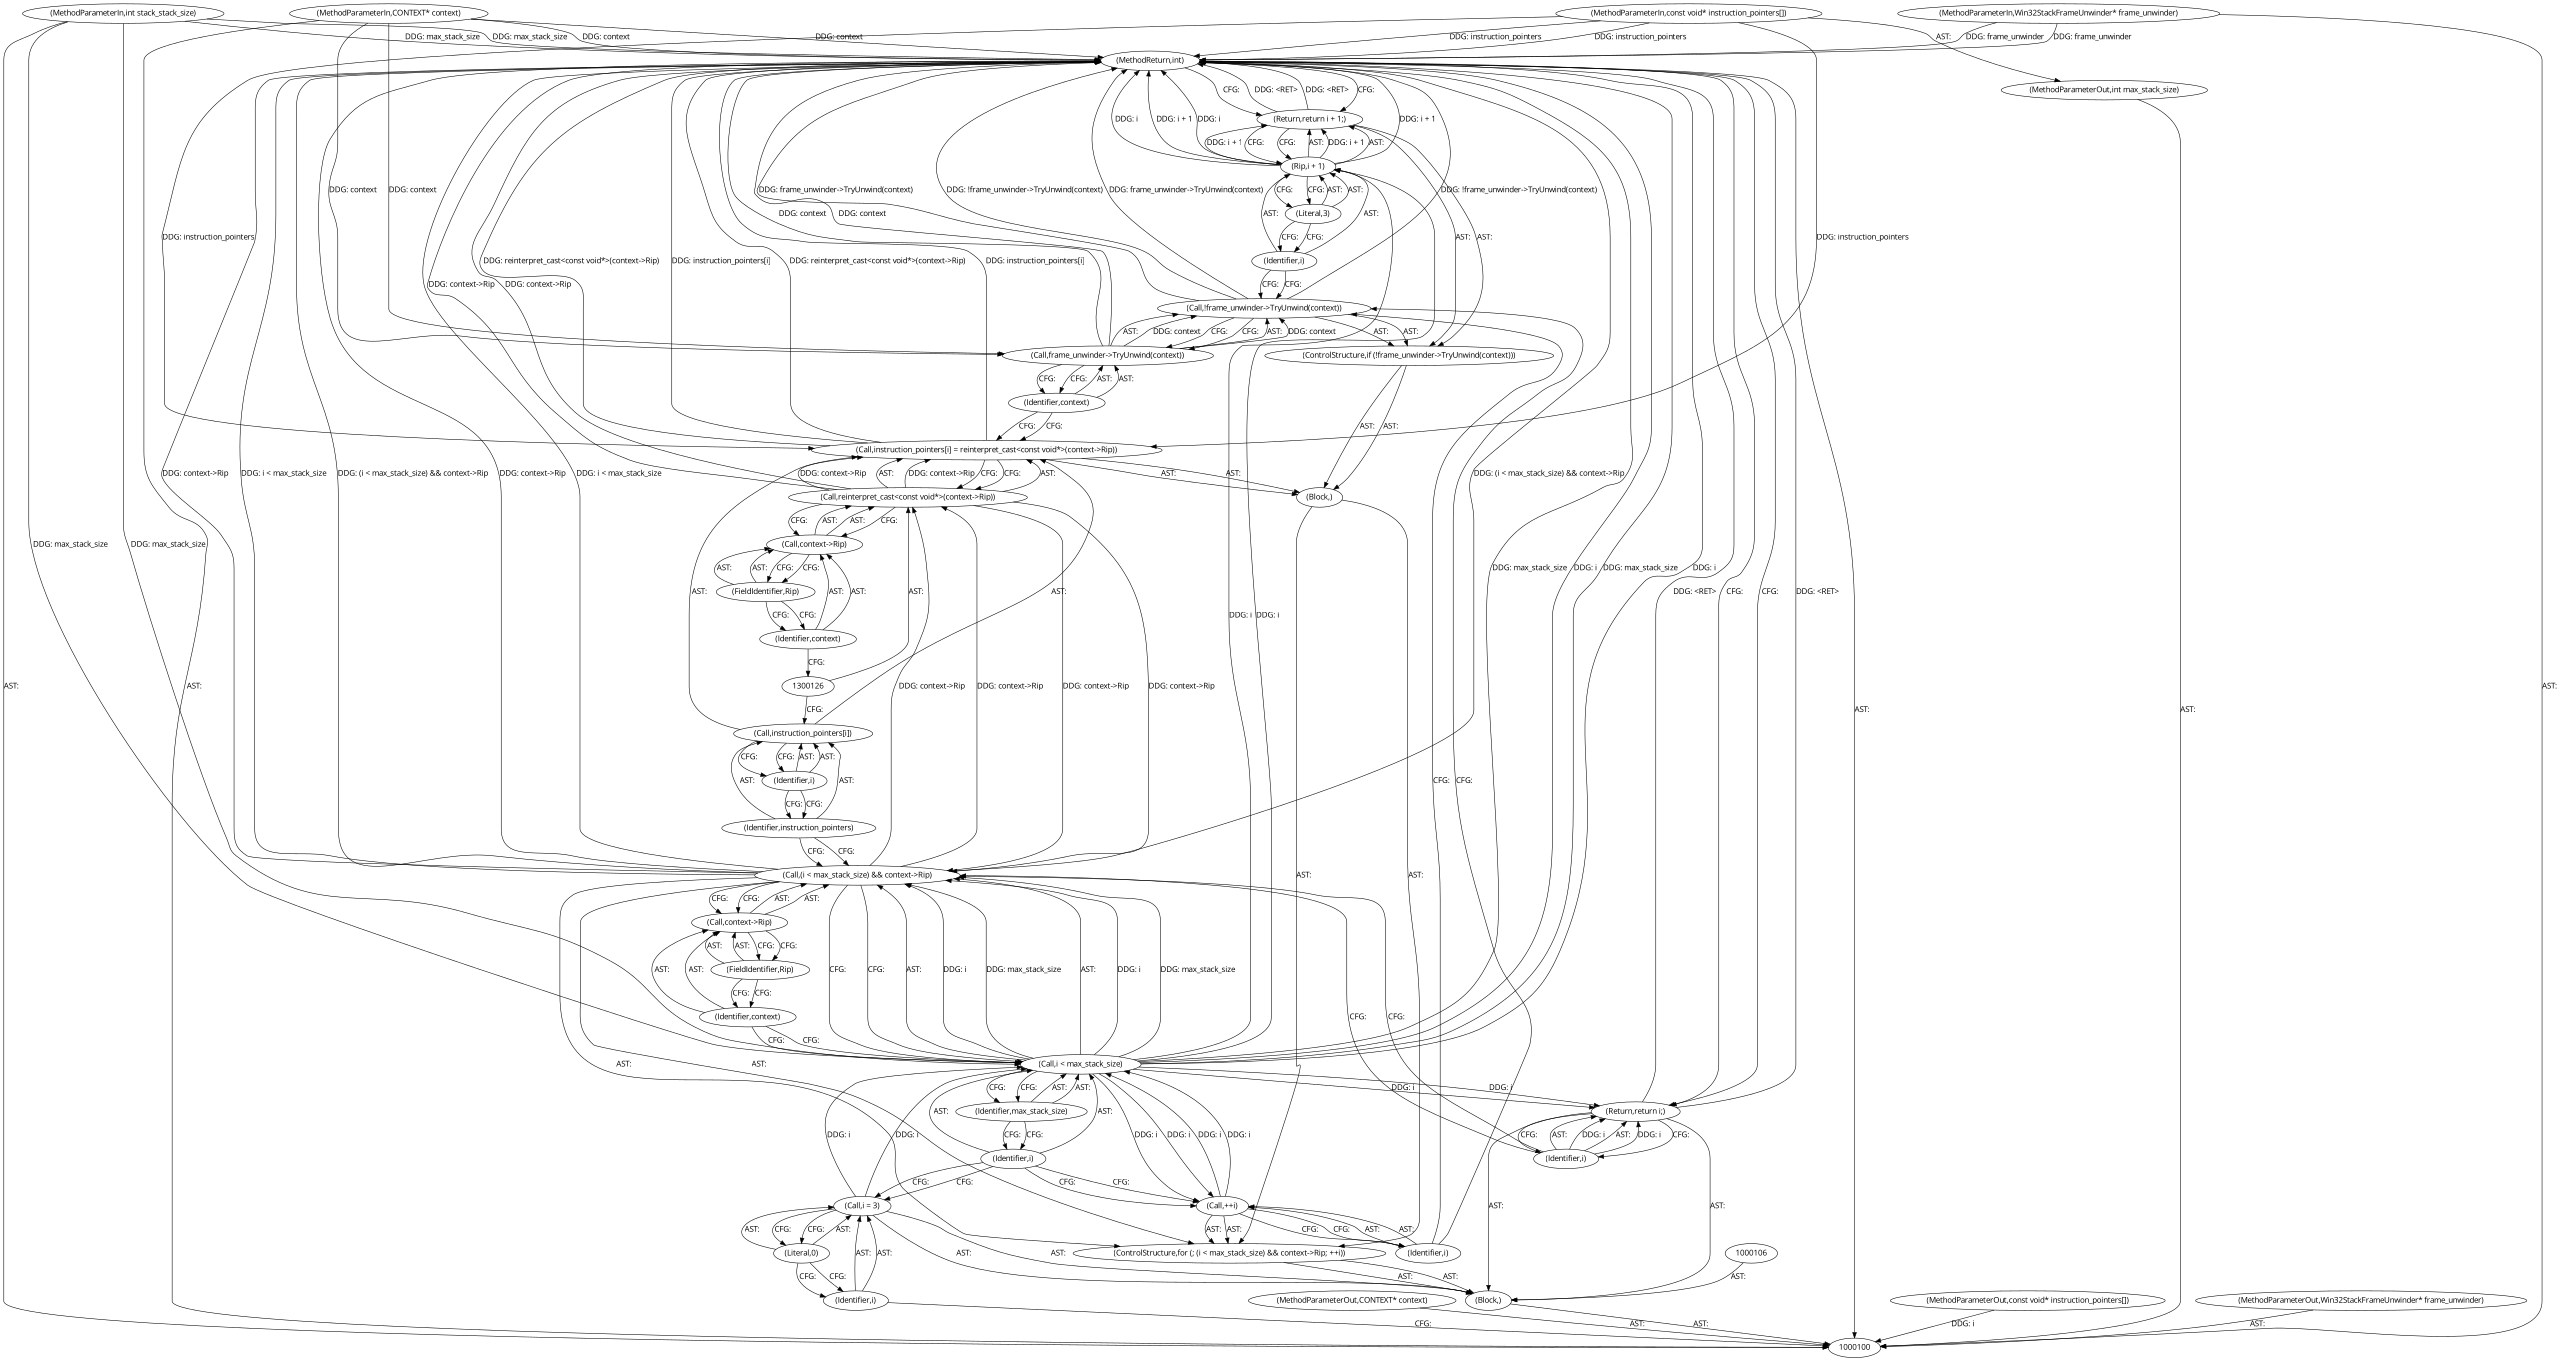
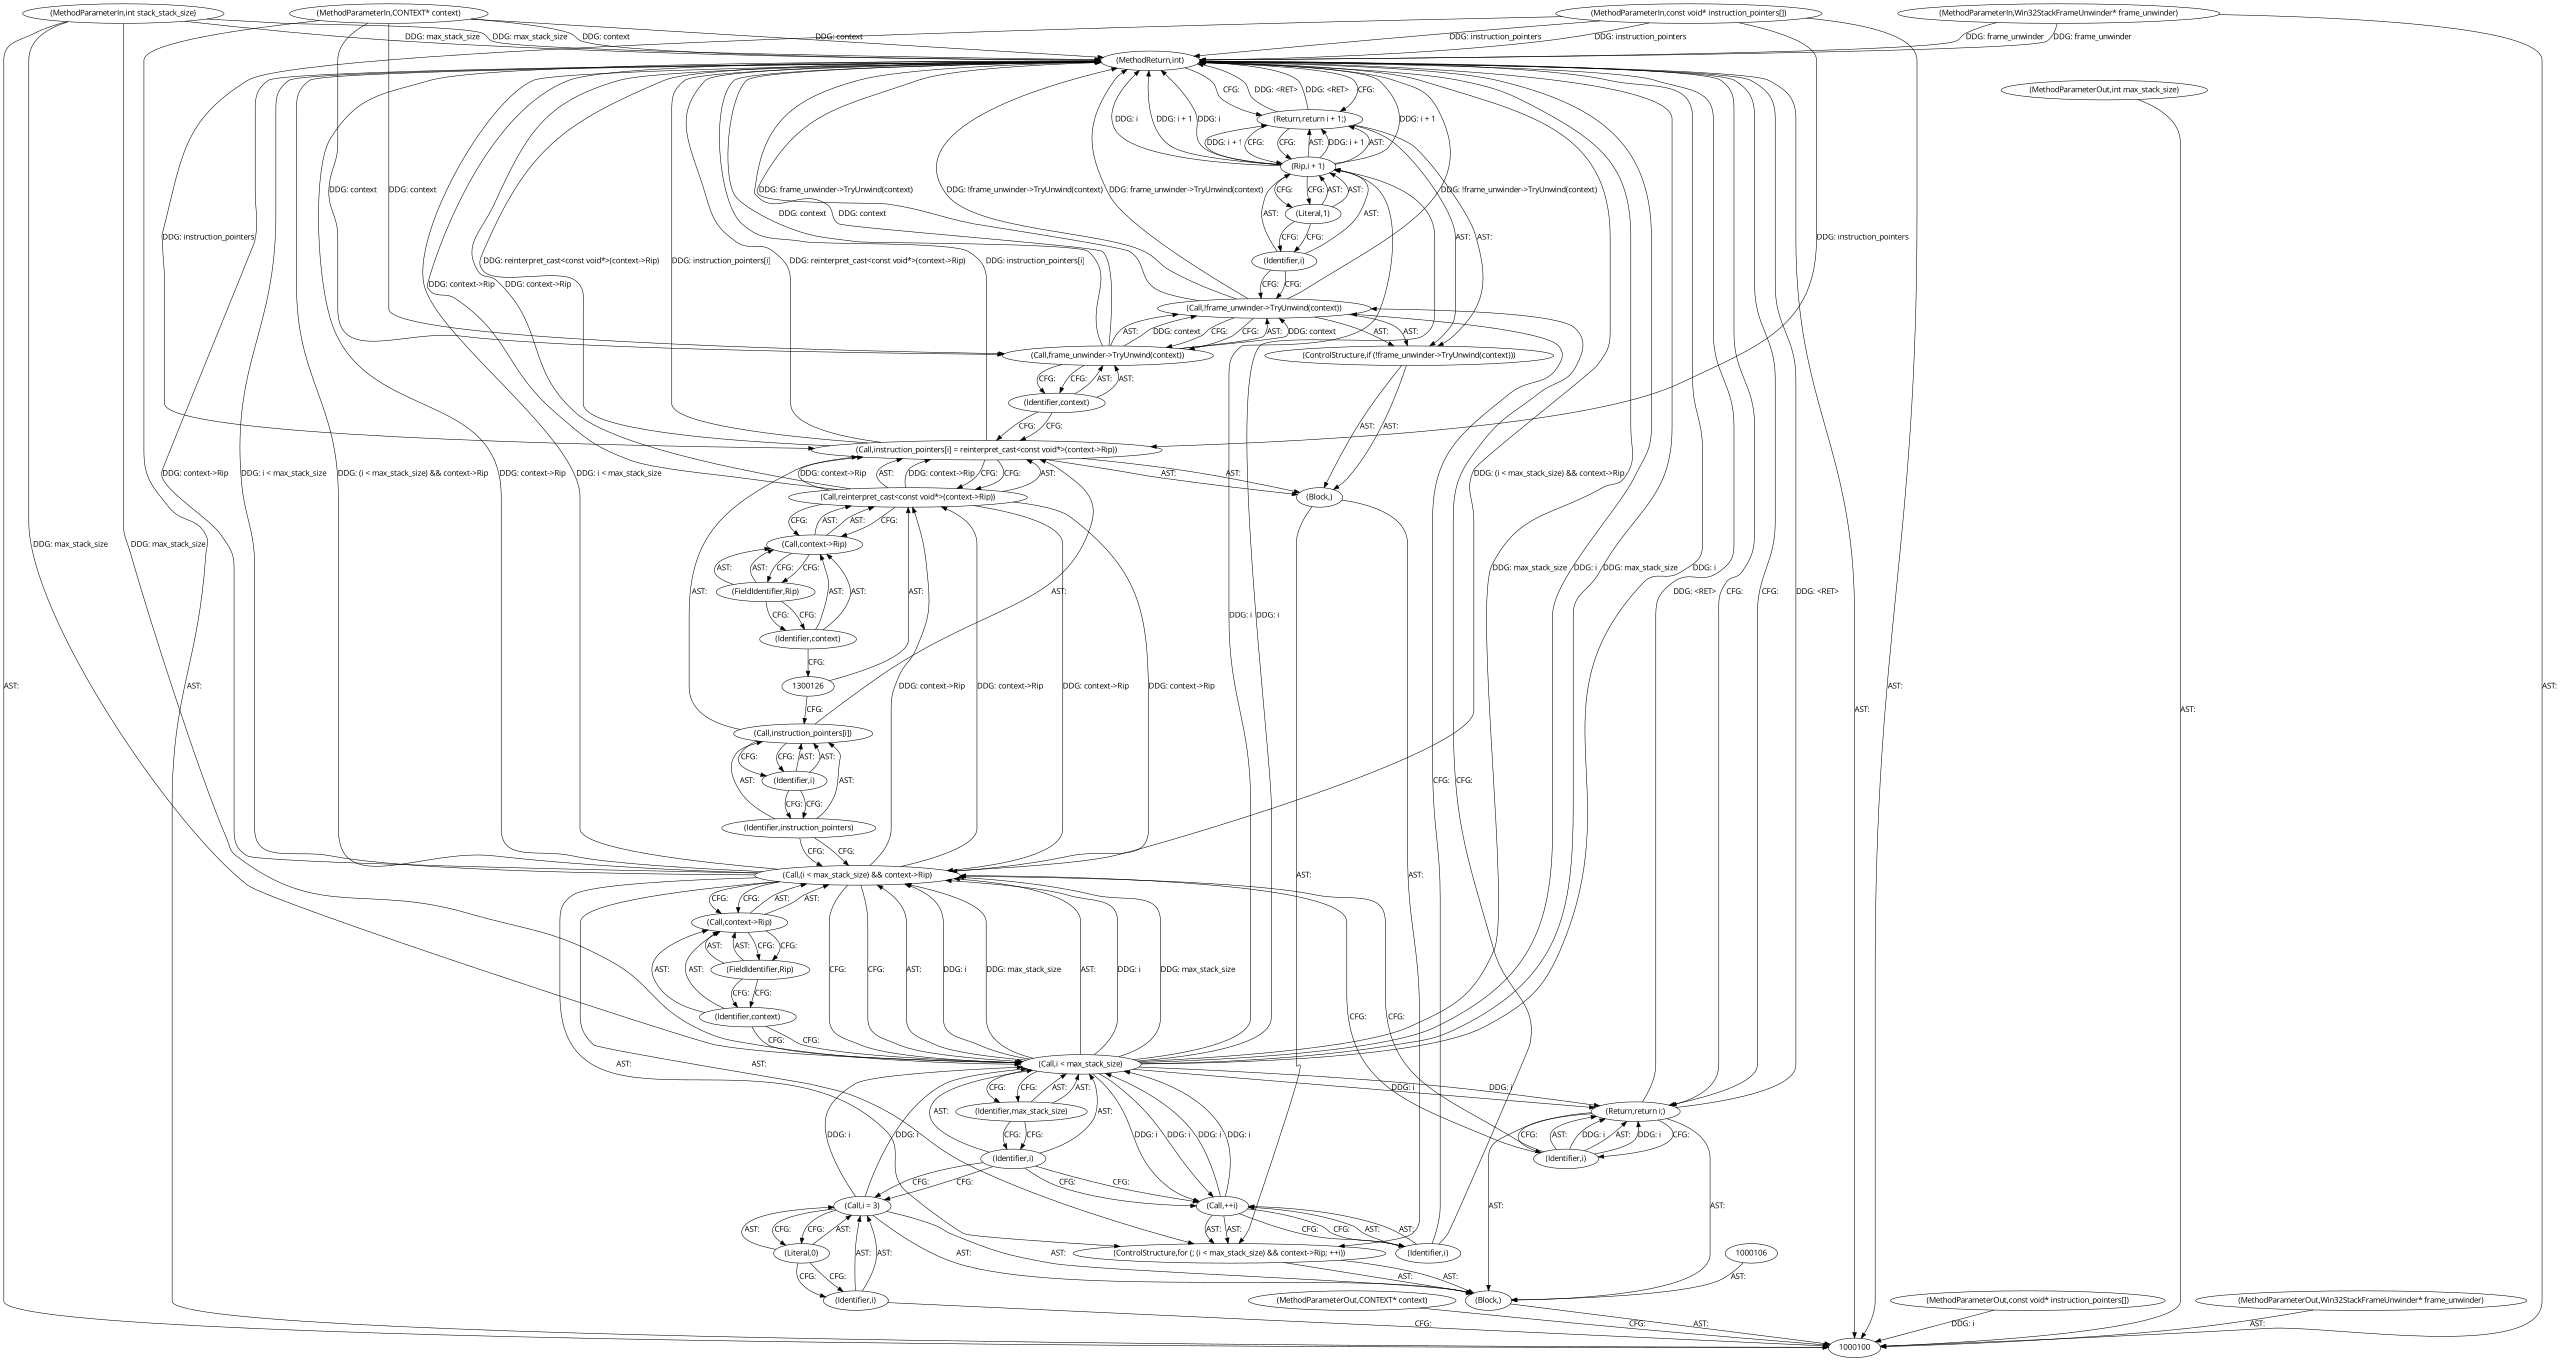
edge "(MethodParameterIn,const void* instruction_pointers[])" -> "(MethodParameterOut,int max_stack_size)": now "(MethodParameterIn,const void* instruction_pointers[])" -> "1000100"
node "(Literal,3)": label "(Literal,3)" -> "(Literal,1)"
edge "(MethodParameterOut,CONTEXT* context)" -> "1000100": label "AST: " -> "CFG: "
